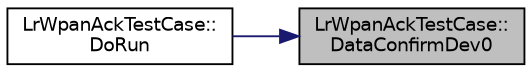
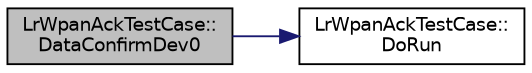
edge "LrWpanAckTestCase:: DoRun" -> "LrWpanAckTestCase:: DataConfirmDev0": reversed
